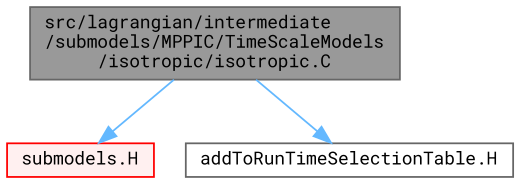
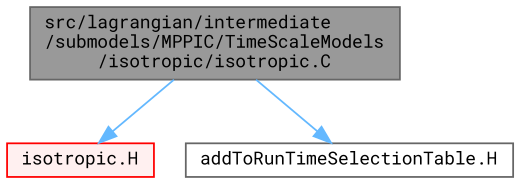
node "submodels.H": label "submodels.H" -> "isotropic.H"
